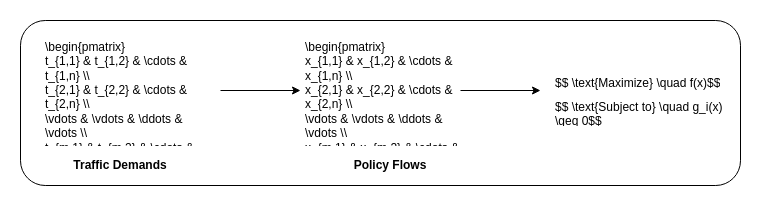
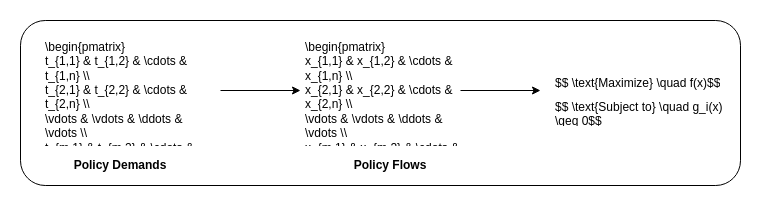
node "Traffic Demands": label "Traffic Demands" -> "Policy Demands"
